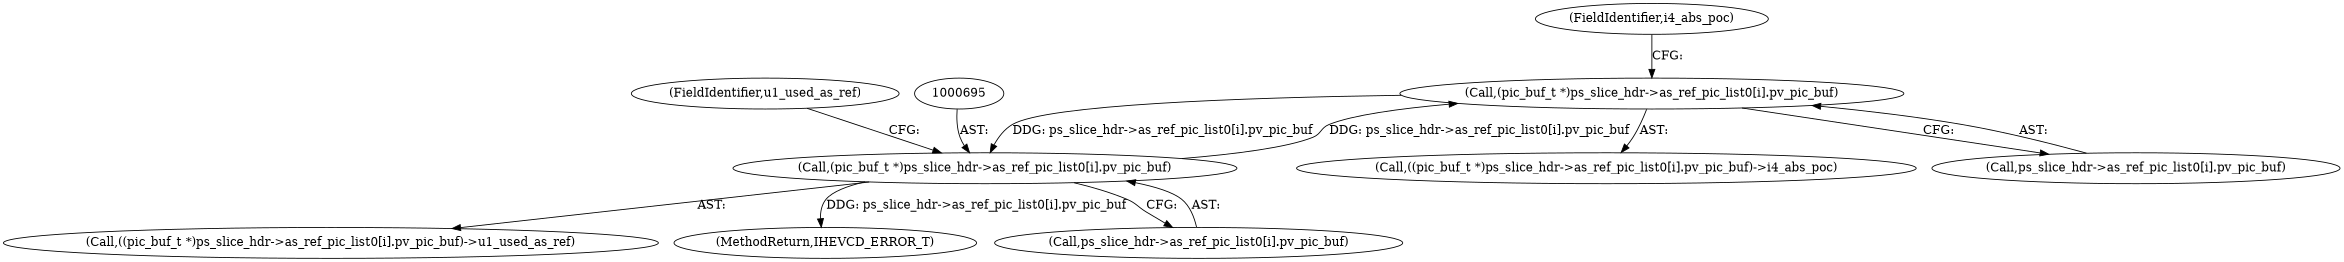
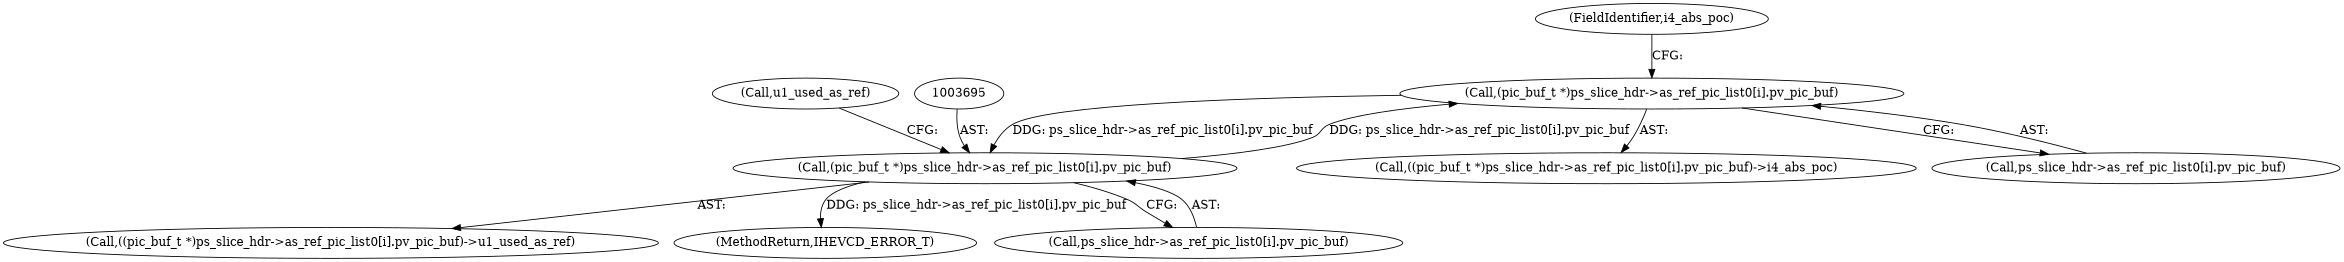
node "(FieldIdentifier,u1_used_as_ref)": label "(FieldIdentifier,u1_used_as_ref)" -> "(Call,u1_used_as_ref)"
node "1000695": label "1000695" -> "1003695"
